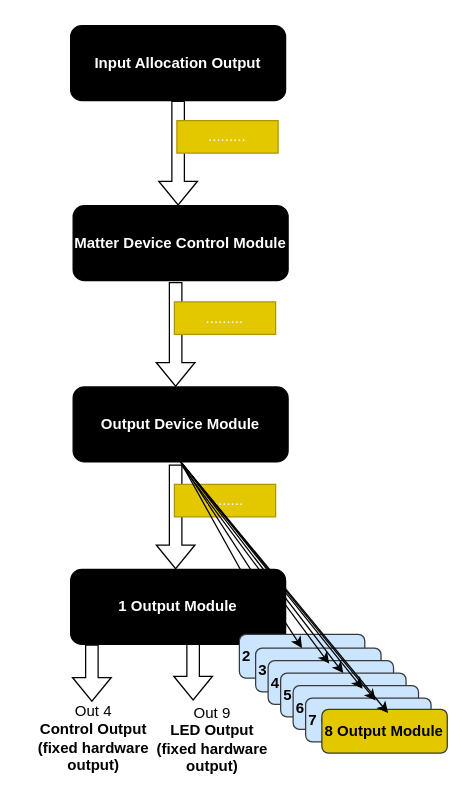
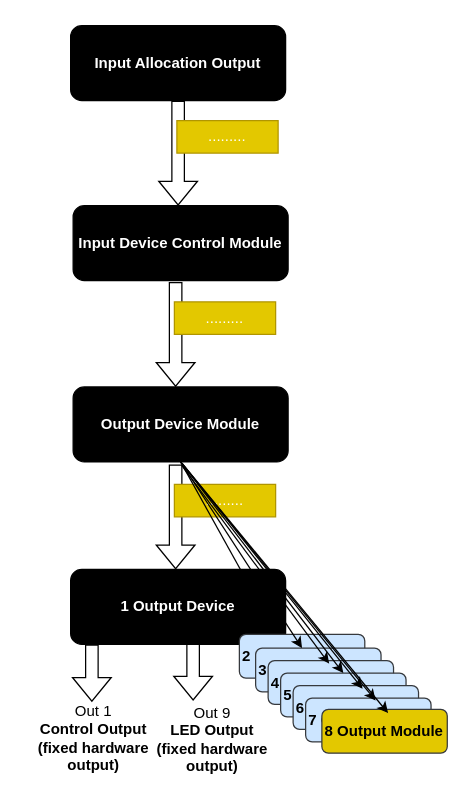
node "Matter Device Control Module": label "Matter Device Control Module" -> "Input Device Control Module"
node "1 Output Module": label "1 Output Module" -> "1 Output Device"
node "Out 4 Control Output (fixed hardware output)": label "Out 4 Control Output (fixed hardware output)" -> "Out 1 Control Output (fixed hardware output)"
